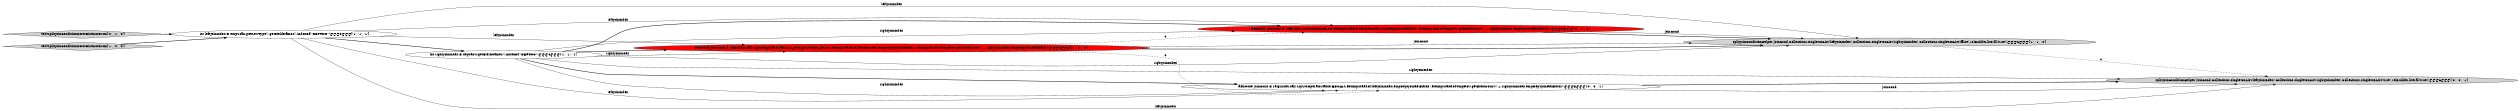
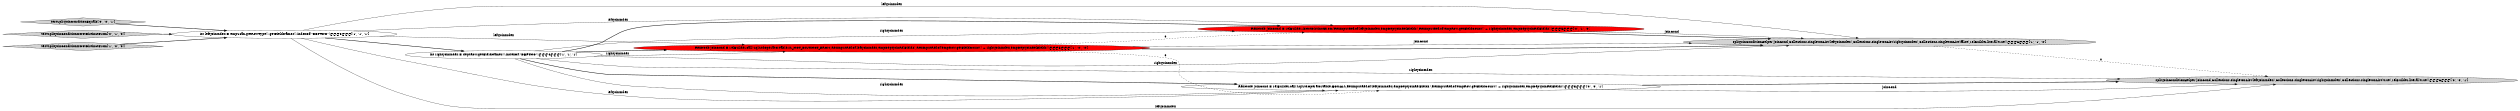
node "testSplitJoinConditionEquals['0', '0', '1']": added
